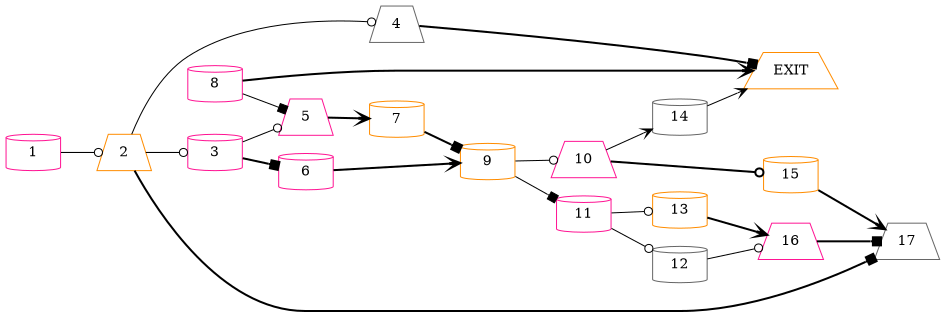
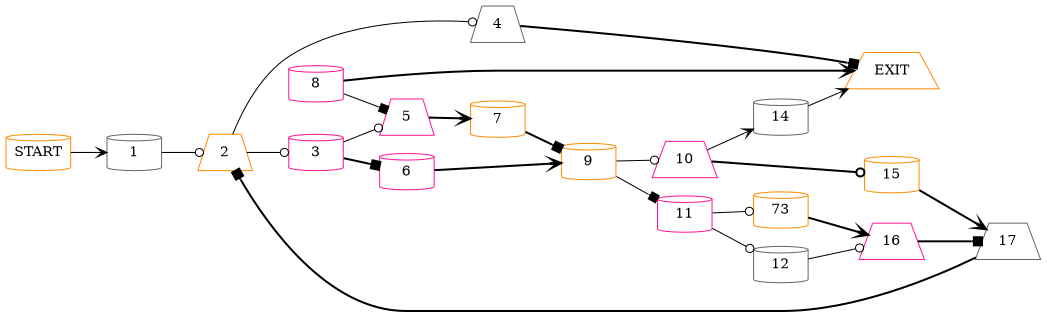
node "1": color deeppink -> gray40
node "START": added
node "13": label "13" -> "73"
edge "2" -> "17": reversed
